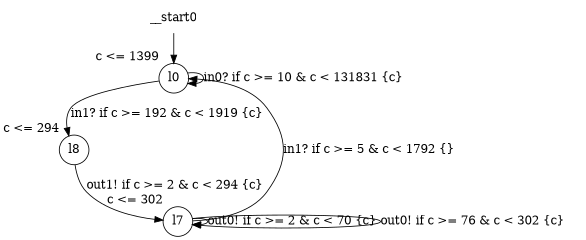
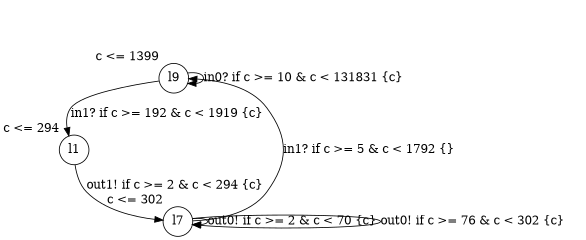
node "__start0": removed
node "l0 c <= 1399": label "l0 c <= 1399" -> "l9 c <= 1399"
node "l8 c <= 294": label "l8 c <= 294" -> "l1 c <= 294"
